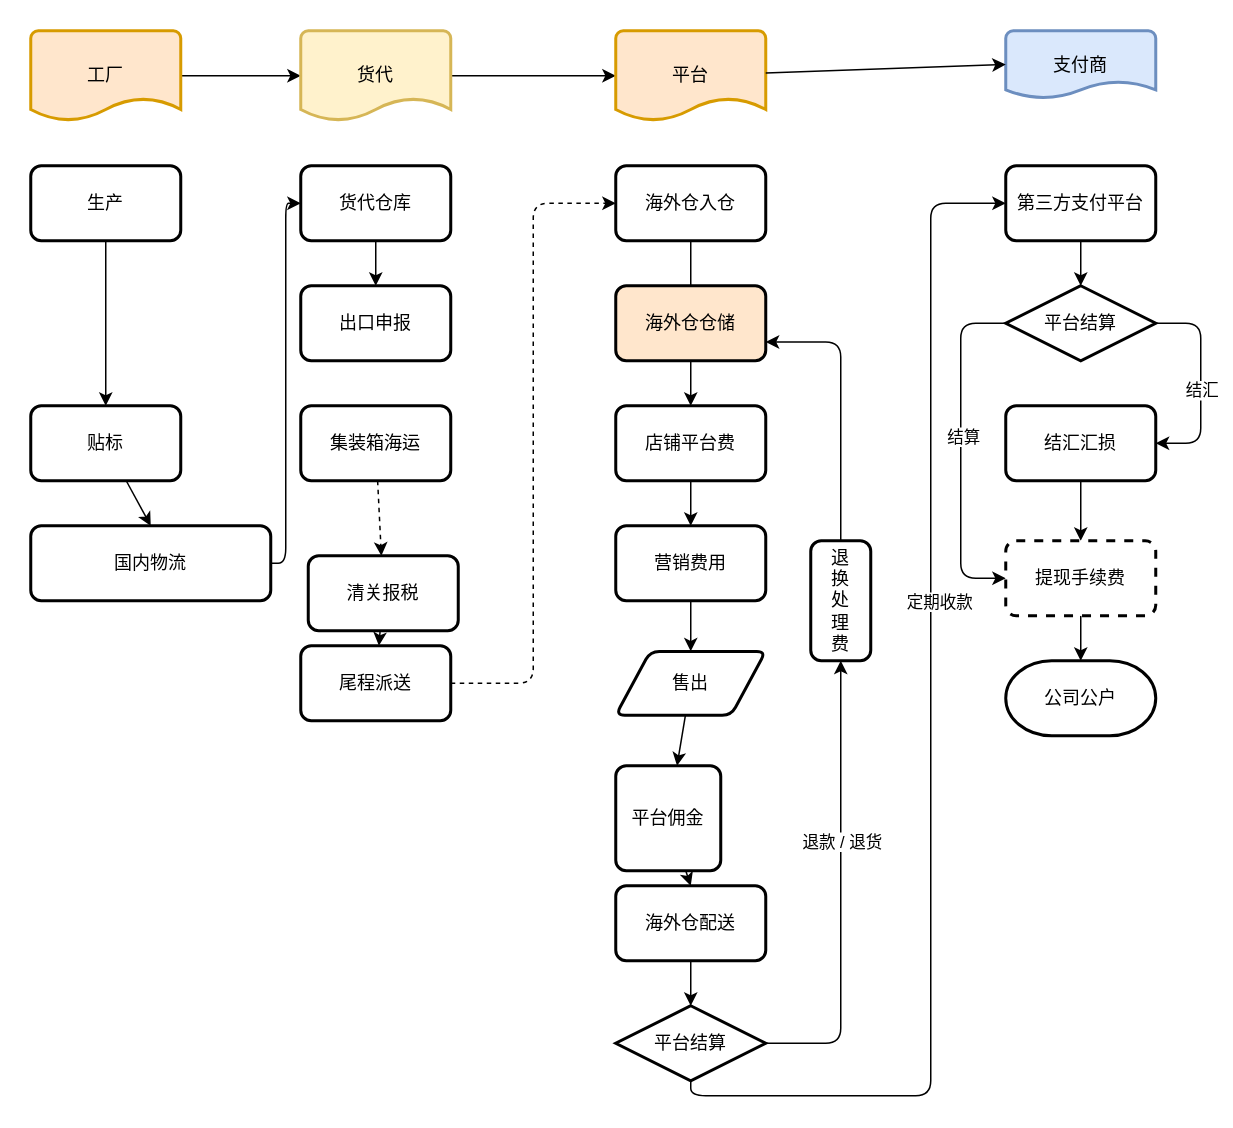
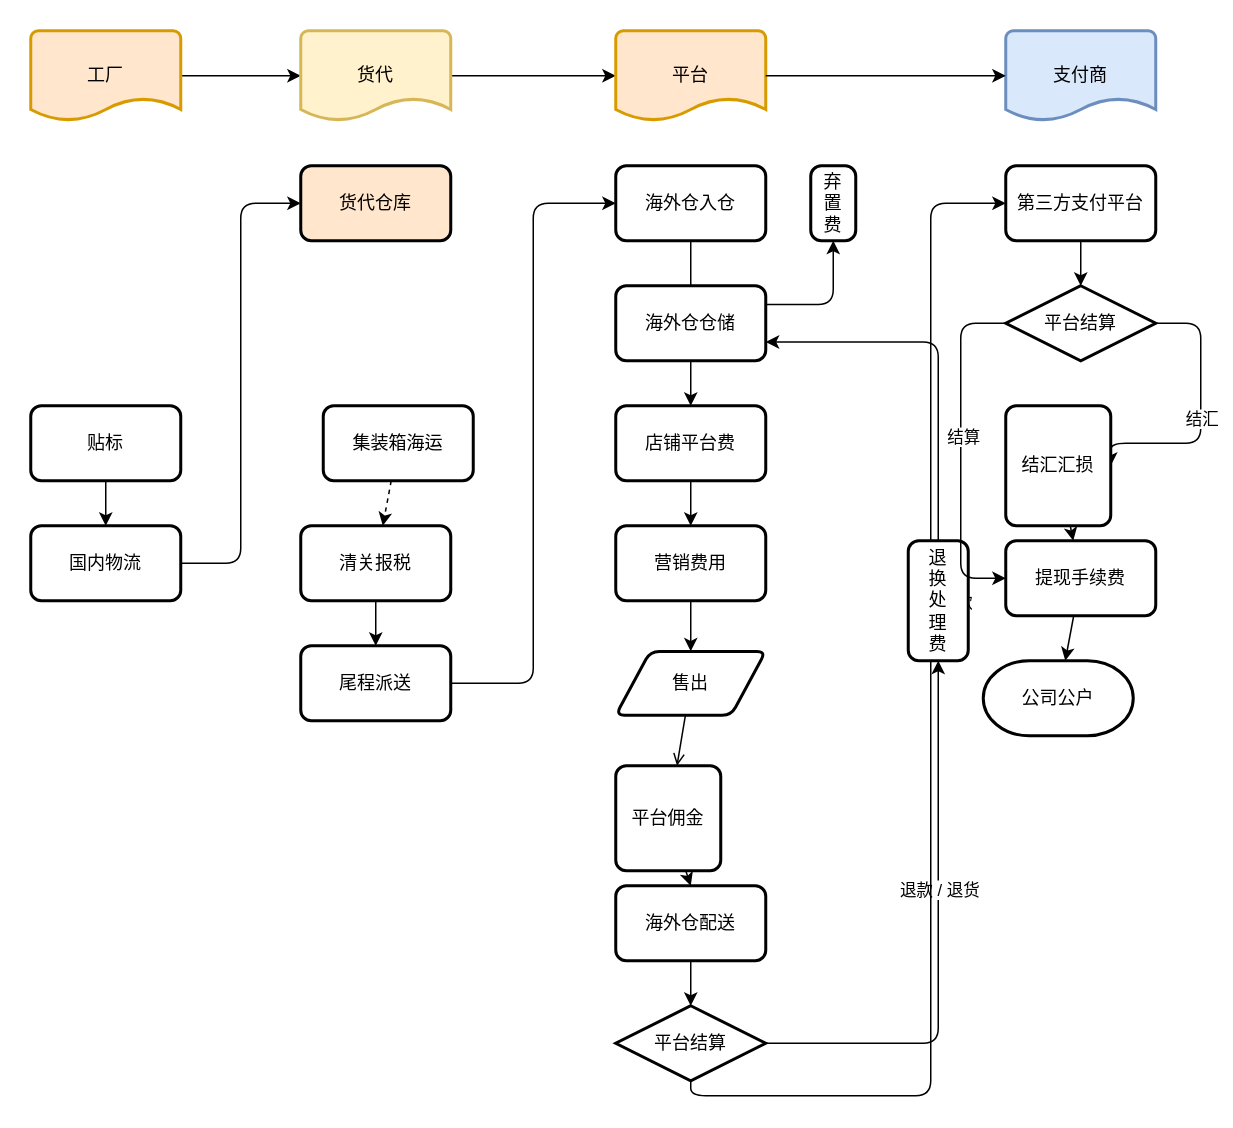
node "支付商": size 150x68 -> 150x90
node "生产": removed
node "货代仓库": fillcolor #ffffff -> #ffe6cc
node "弃 置 费": added
edge "货代仓库" -> "出口申报": removed
edge "海外仓仓储" -> "弃 置 费": added
edge "生产" -> "贴标": removed
node "出口申报": removed
node "海外仓仓储": fillcolor #ffe6cc -> #ffffff
node "集装箱海运": moved (376, 443) -> (398, 443)
node "结汇汇损": size 150x75 -> 105x120
edge "尾程派送" -> "海外仓入仓": style dashed -> solid
node "国内物流": size 240x75 -> 150x75
node "提现手续费": style dashed -> solid
node "清关报税": moved (383, 593) -> (376, 563)
node "退 换 处 理 费": moved (841, 601) -> (938, 601)
node "公司公户": moved (1081, 698) -> (1058, 698)
edge "售出" -> "平台佣金": arrowhead classic -> open
